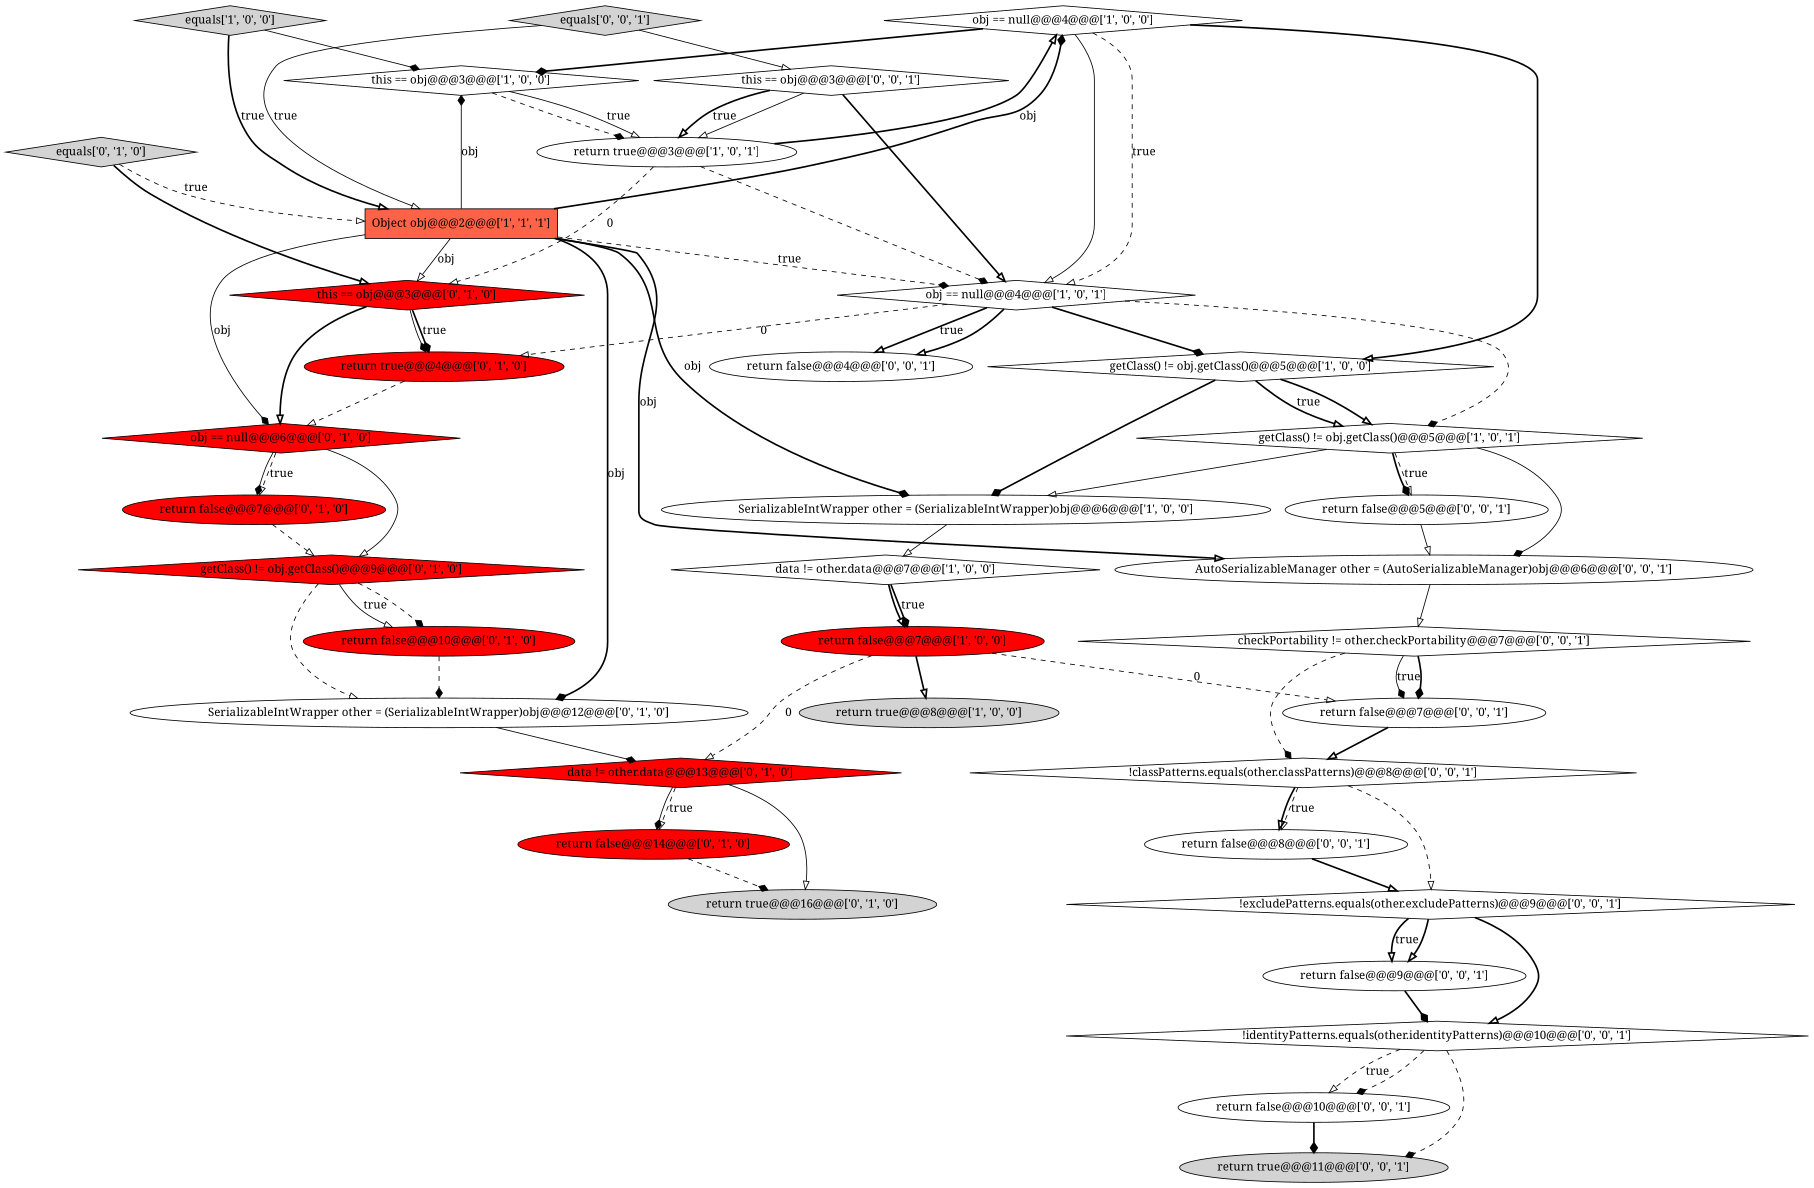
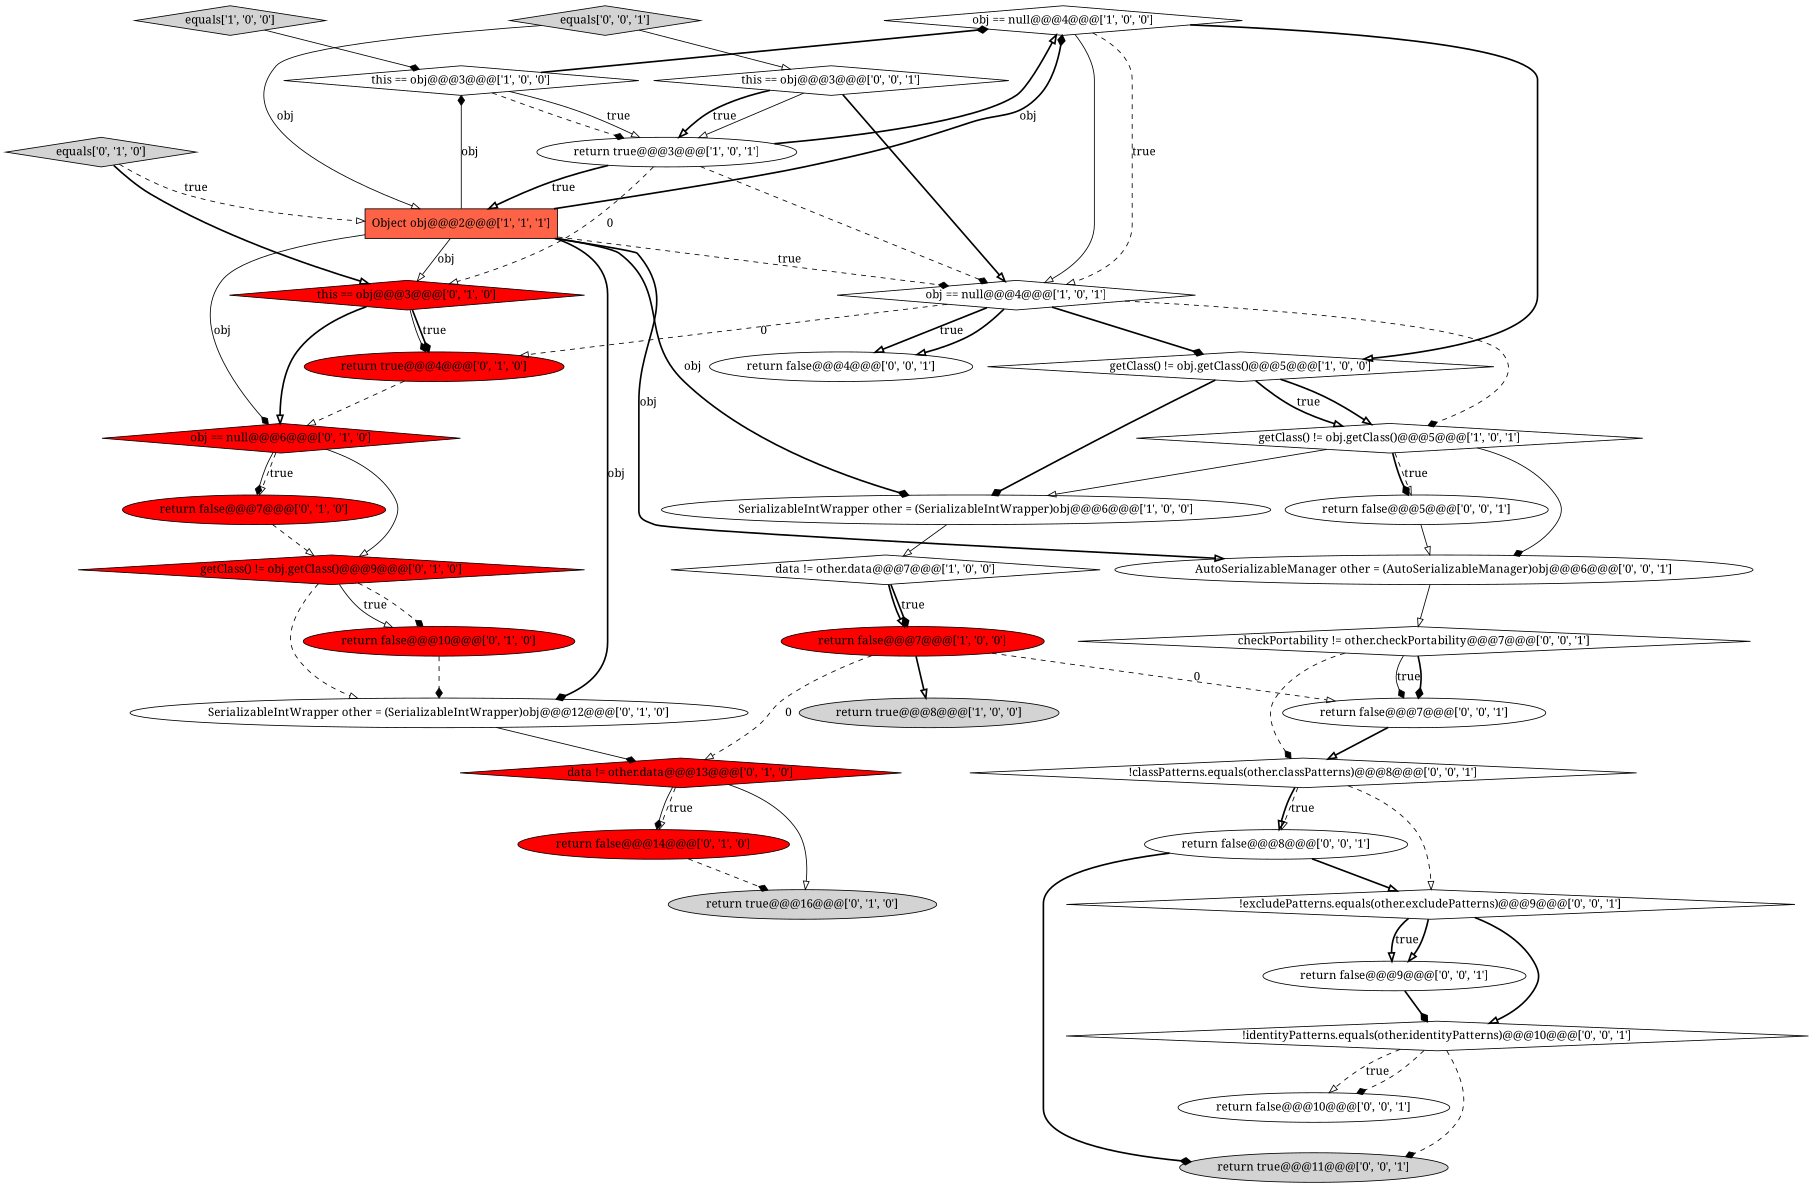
edge "obj == null@@@4@@@['1', '0', '0']" -> "this == obj@@@3@@@['1', '0', '0']": reversed
edge "equals['0', '0', '1']" -> "Object obj@@@2@@@['1', '1', '1']": label "true" -> "obj"
edge "equals['1', '0', '0']" -> "Object obj@@@2@@@['1', '1', '1']": now "return true@@@3@@@['1', '0', '1']" -> "Object obj@@@2@@@['1', '1', '1']"
edge "return false@@@10@@@['0', '0', '1']" -> "return true@@@11@@@['0', '0', '1']": now "return false@@@8@@@['0', '0', '1']" -> "return true@@@11@@@['0', '0', '1']"
